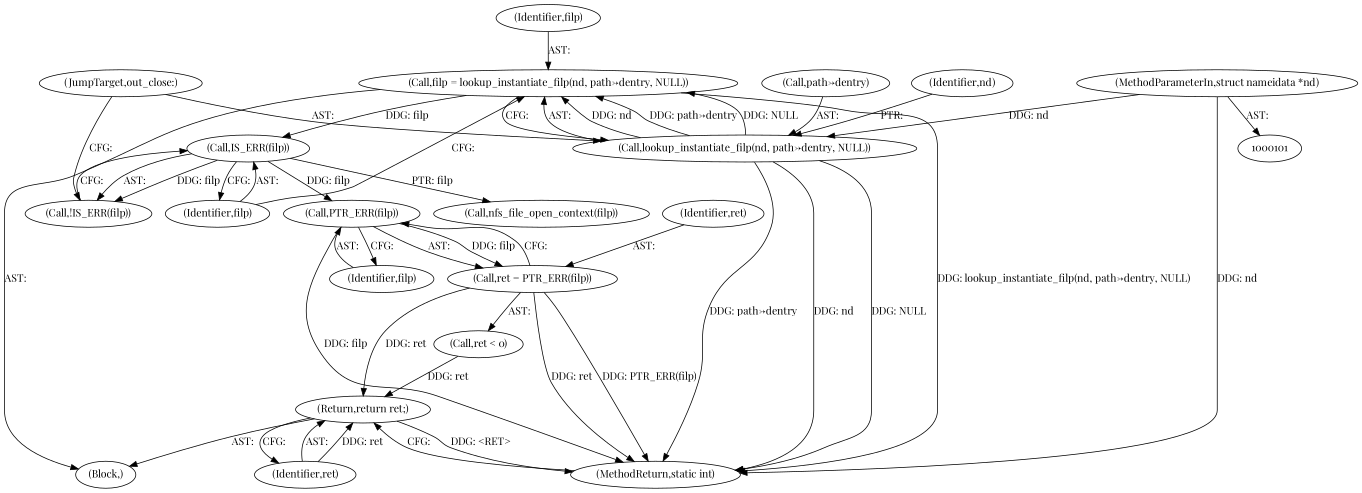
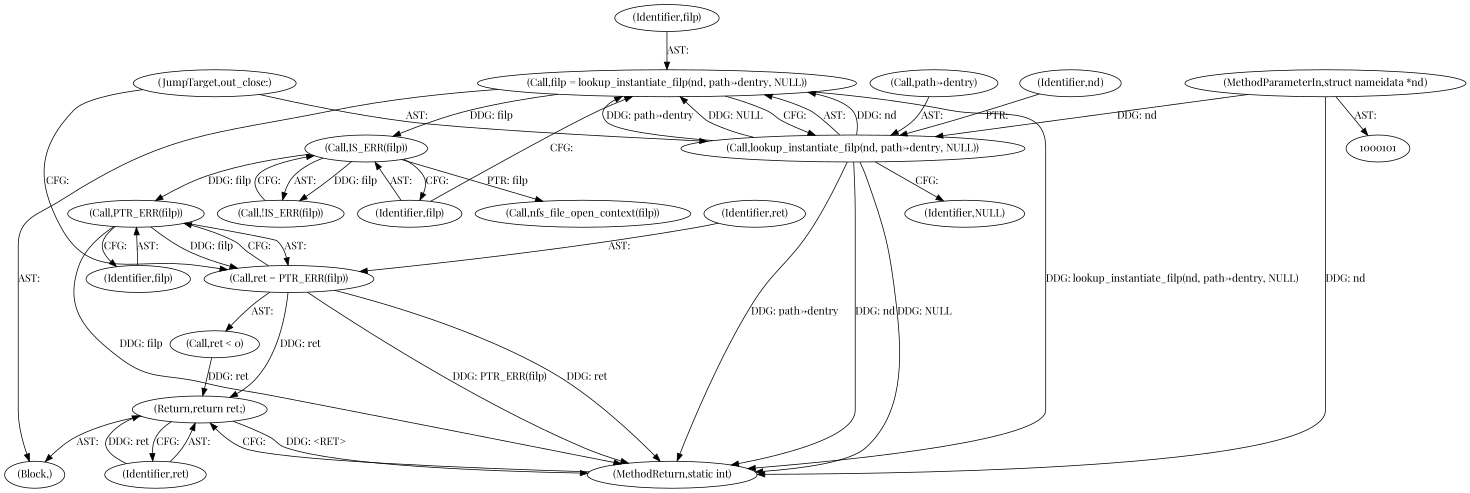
edge "(JumpTarget,out_close:)" -> "(Call,!IS_ERR(filp))": now "(JumpTarget,out_close:)" -> "(Call,ret = PTR_ERR(filp))"
node "(Identifier,NULL)": added
